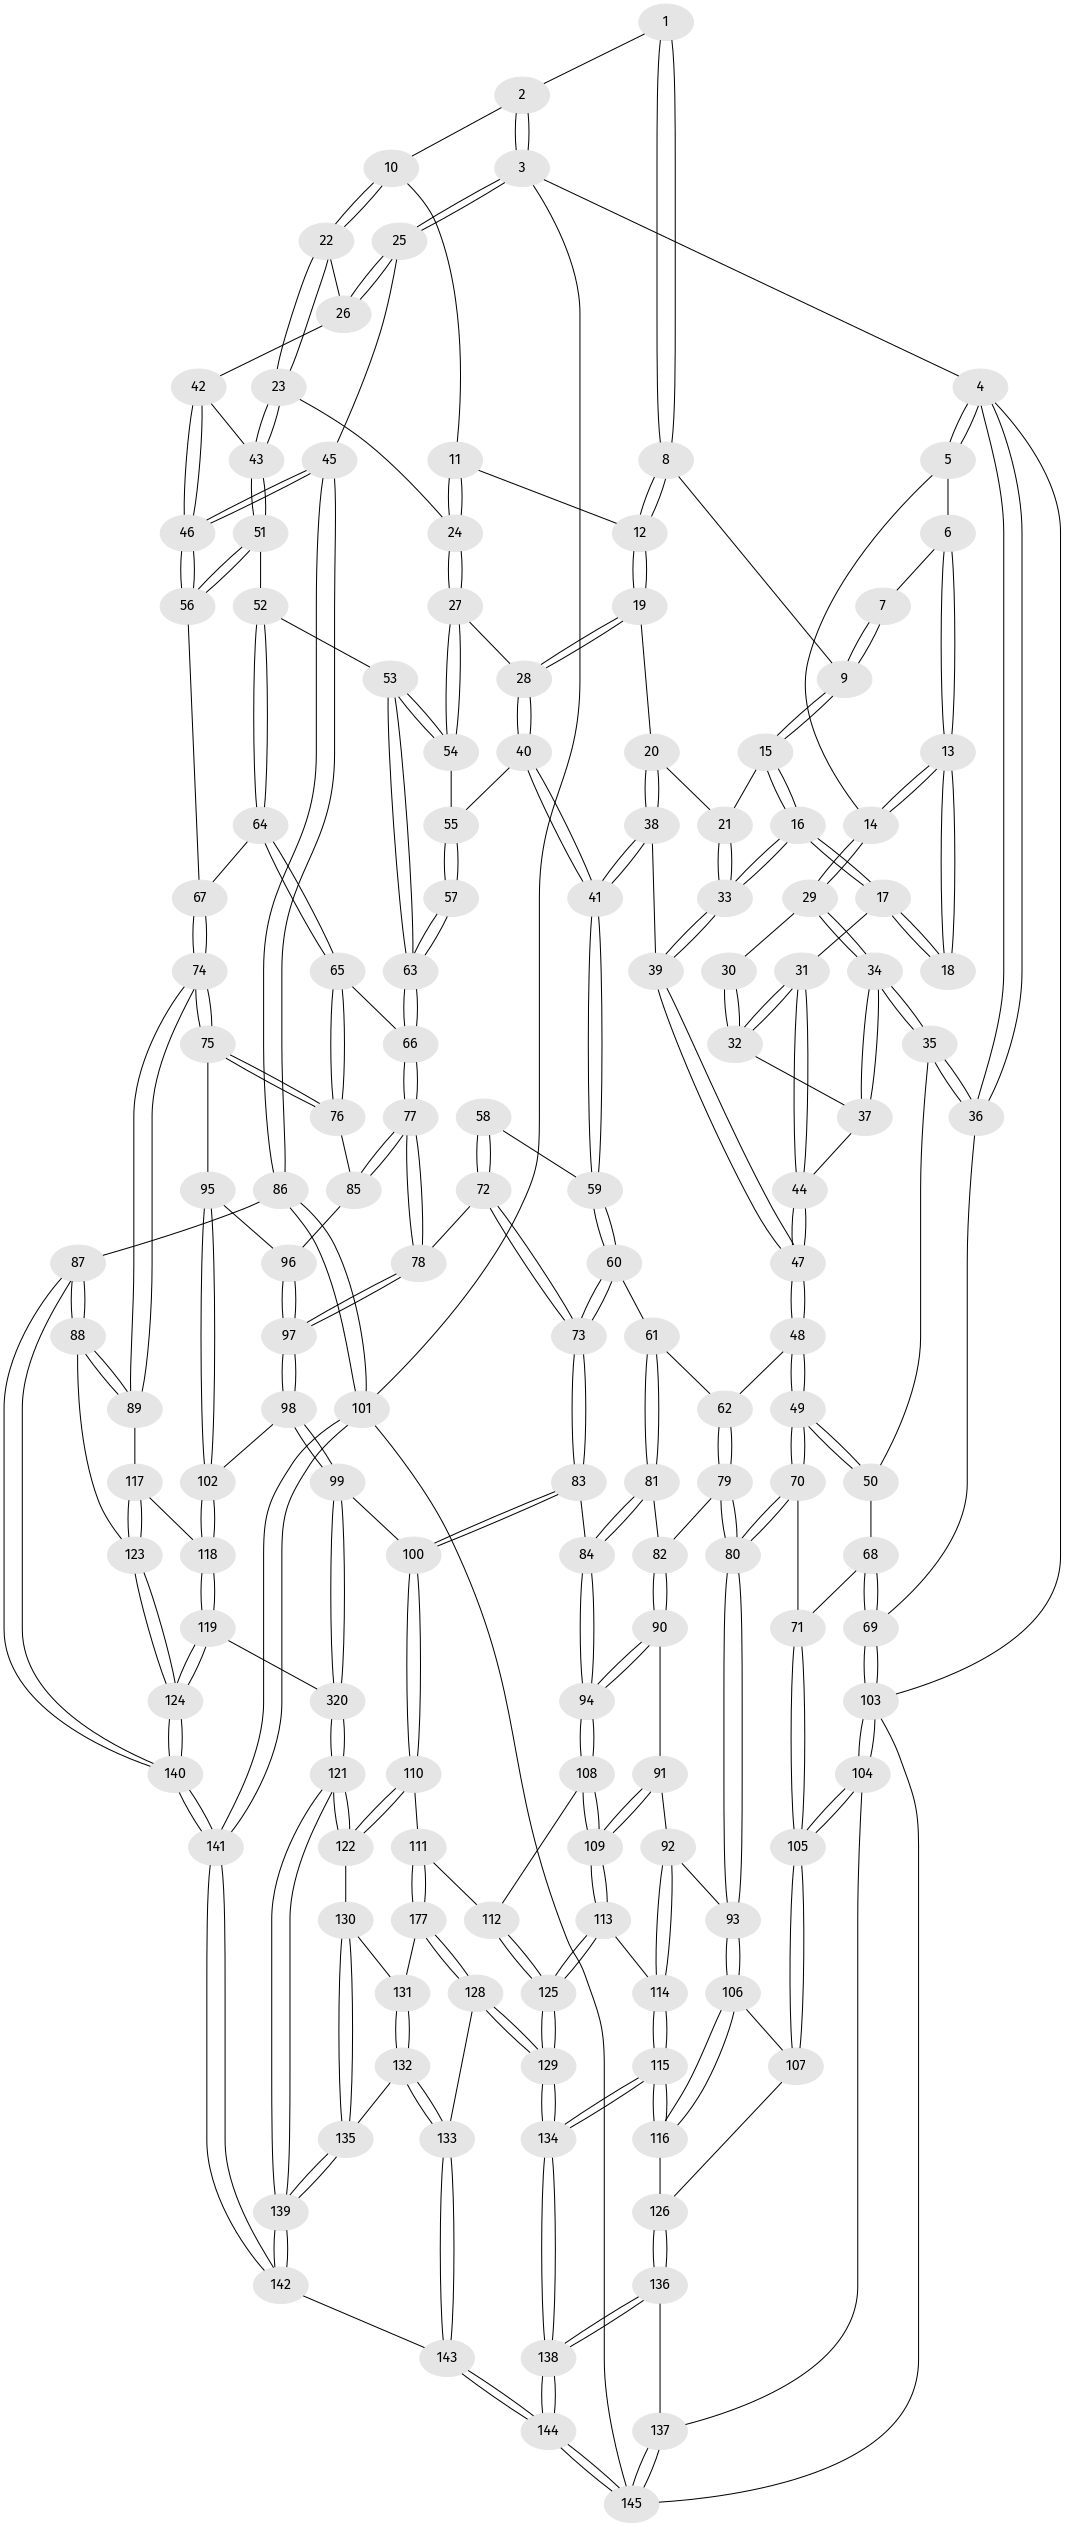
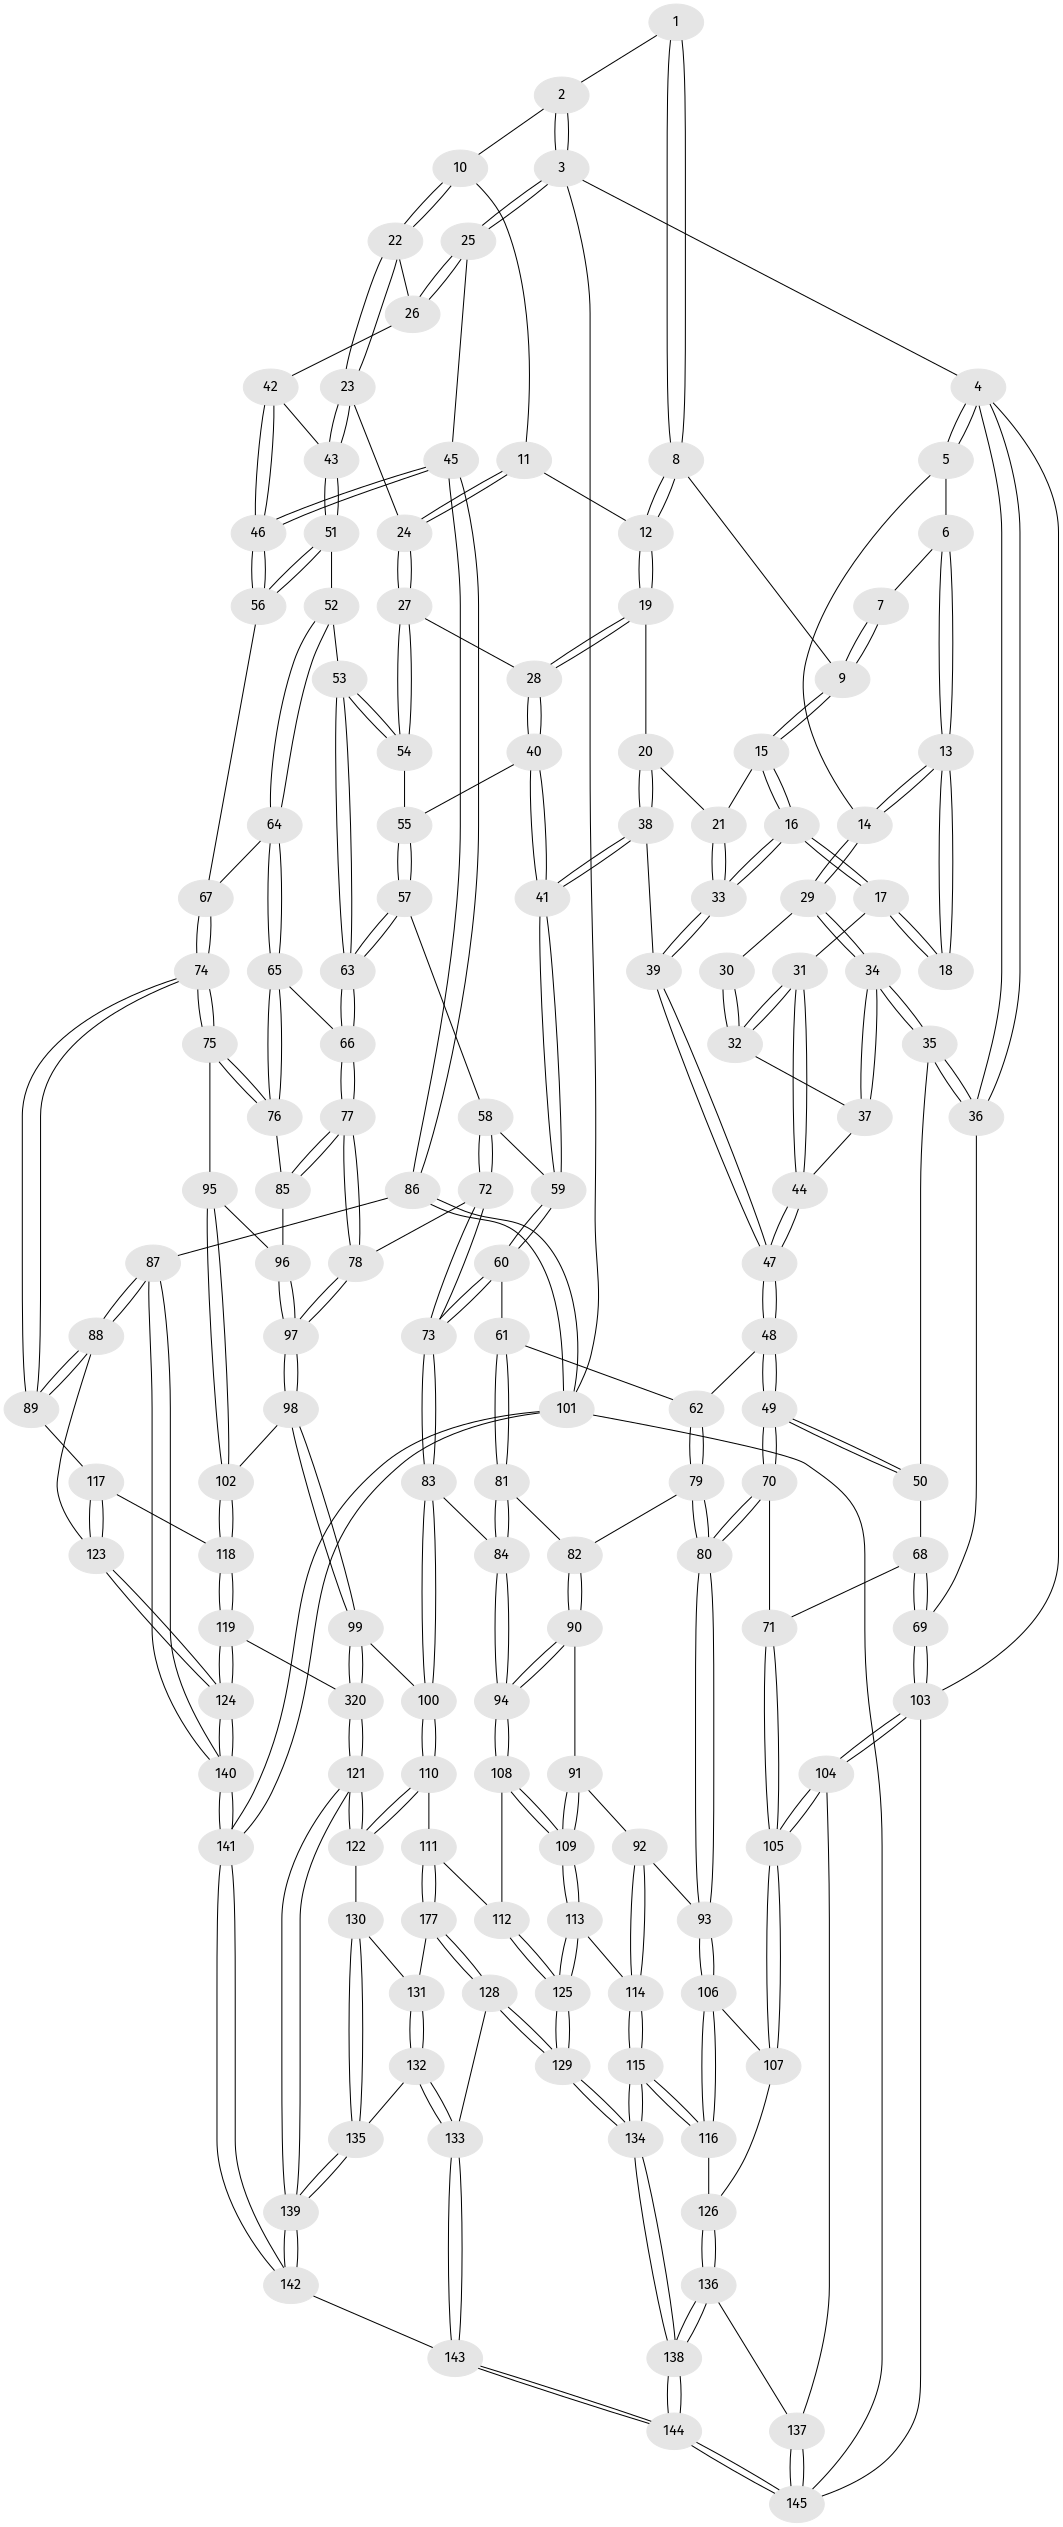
edge "57" -- "58": added
